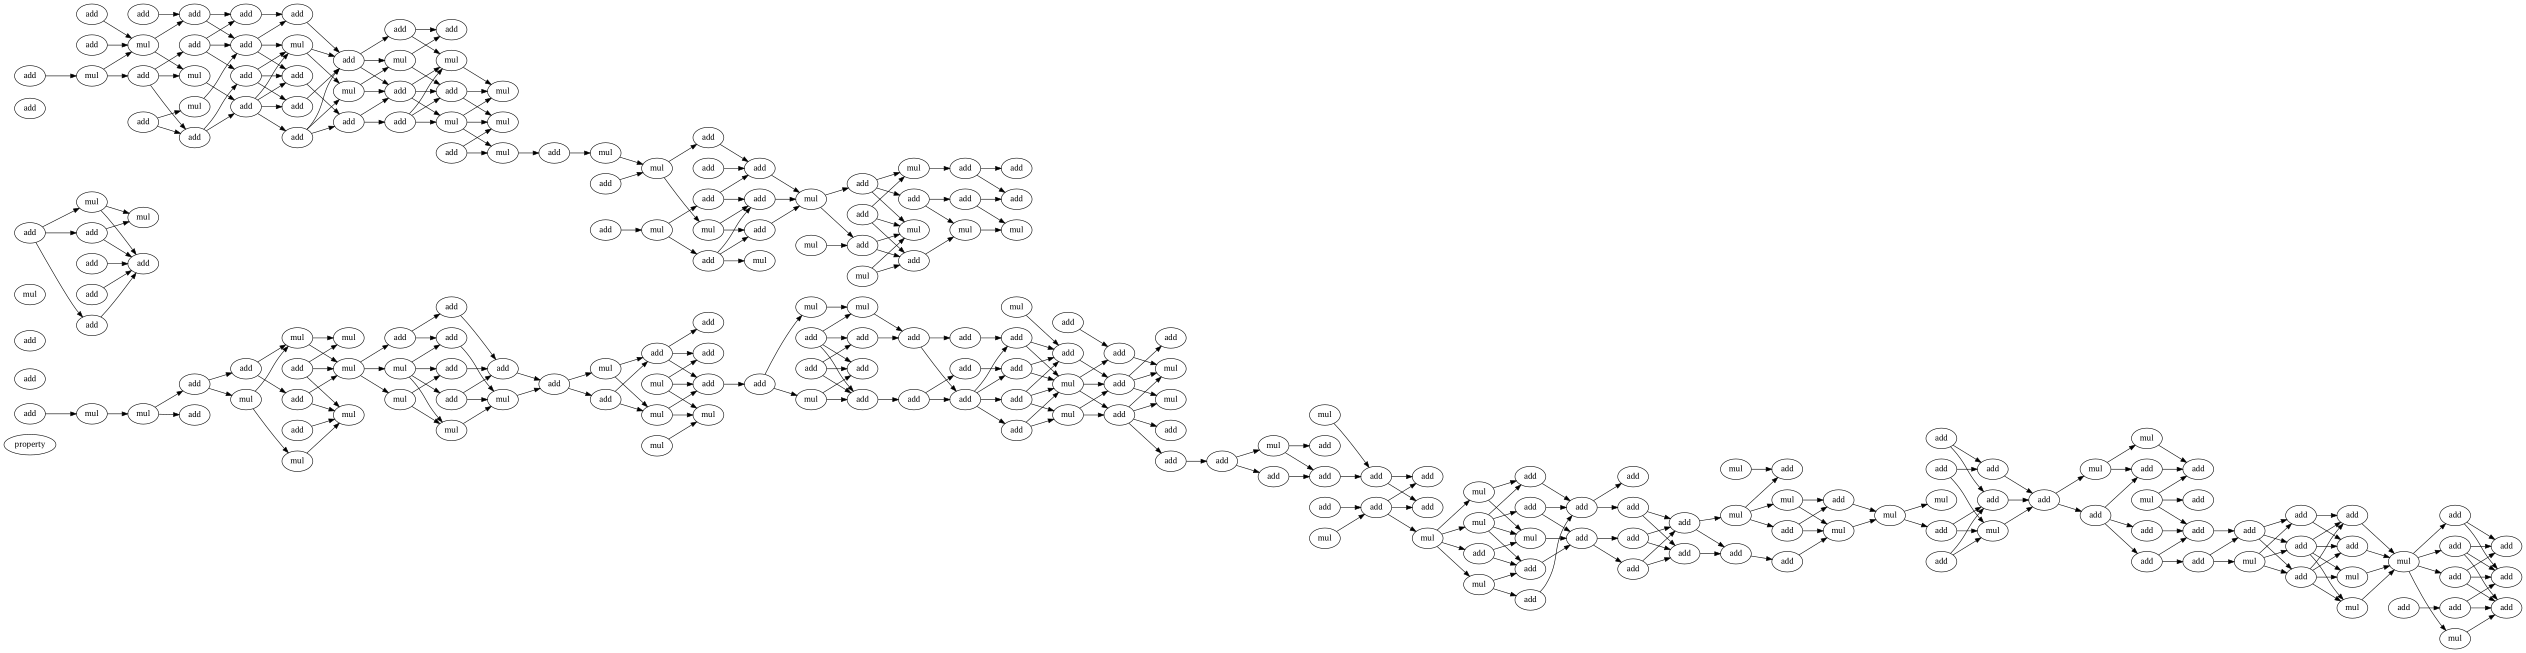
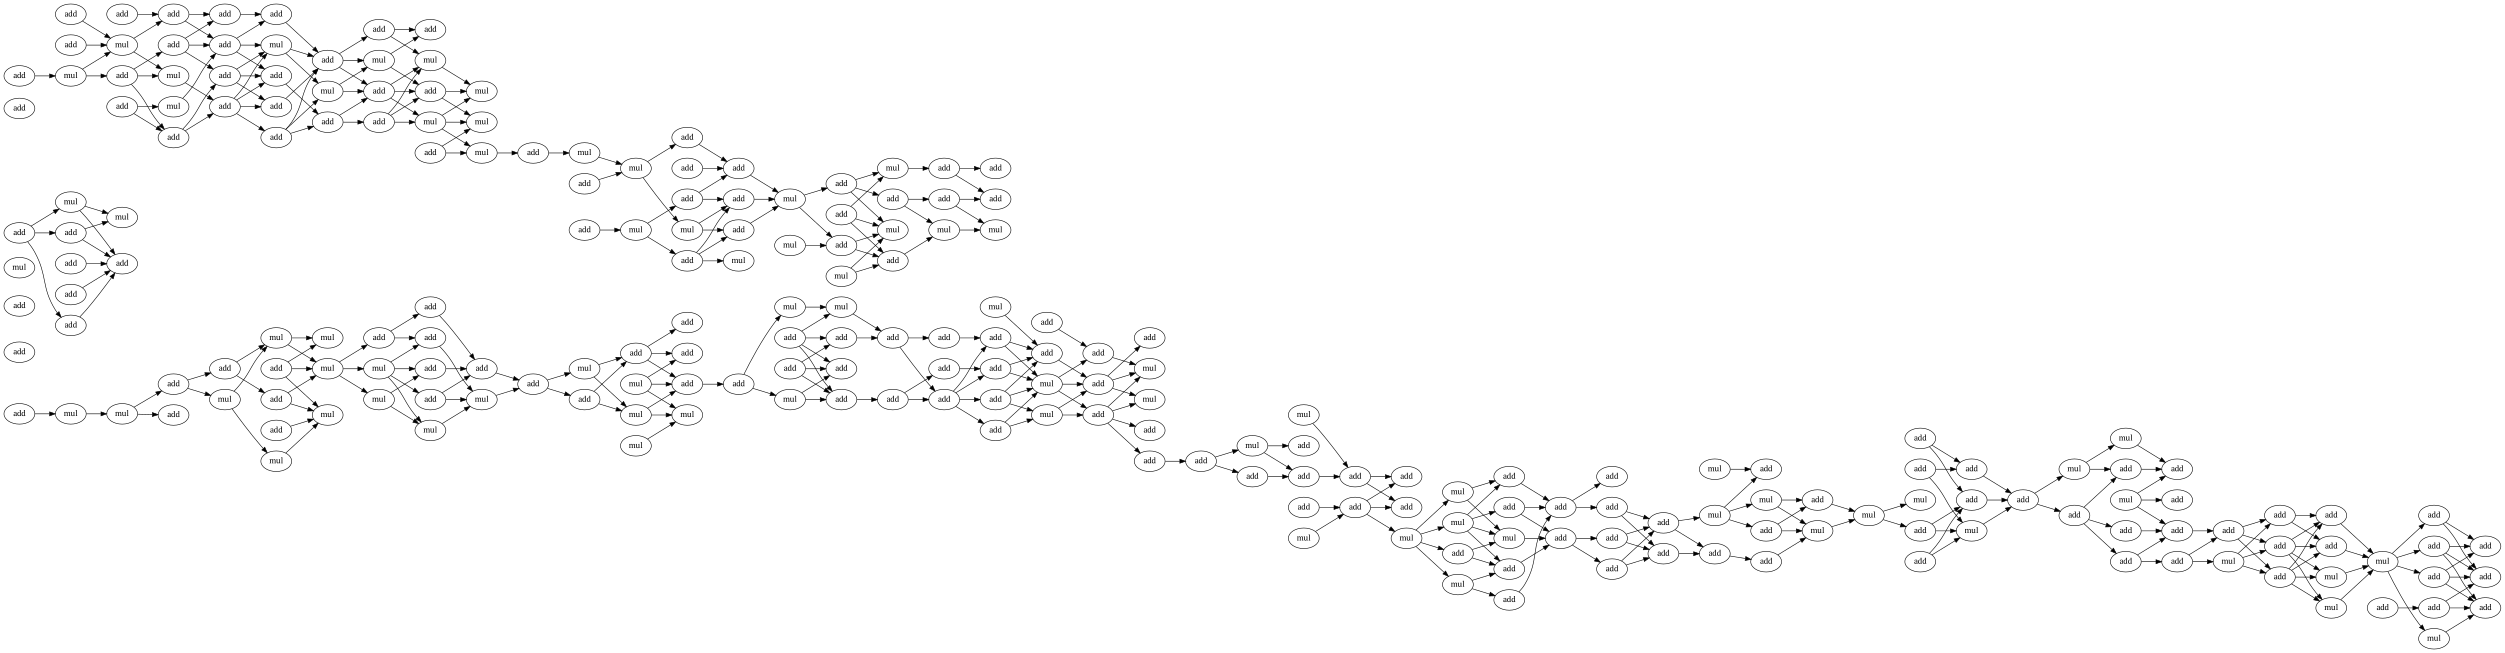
node "property": removed
